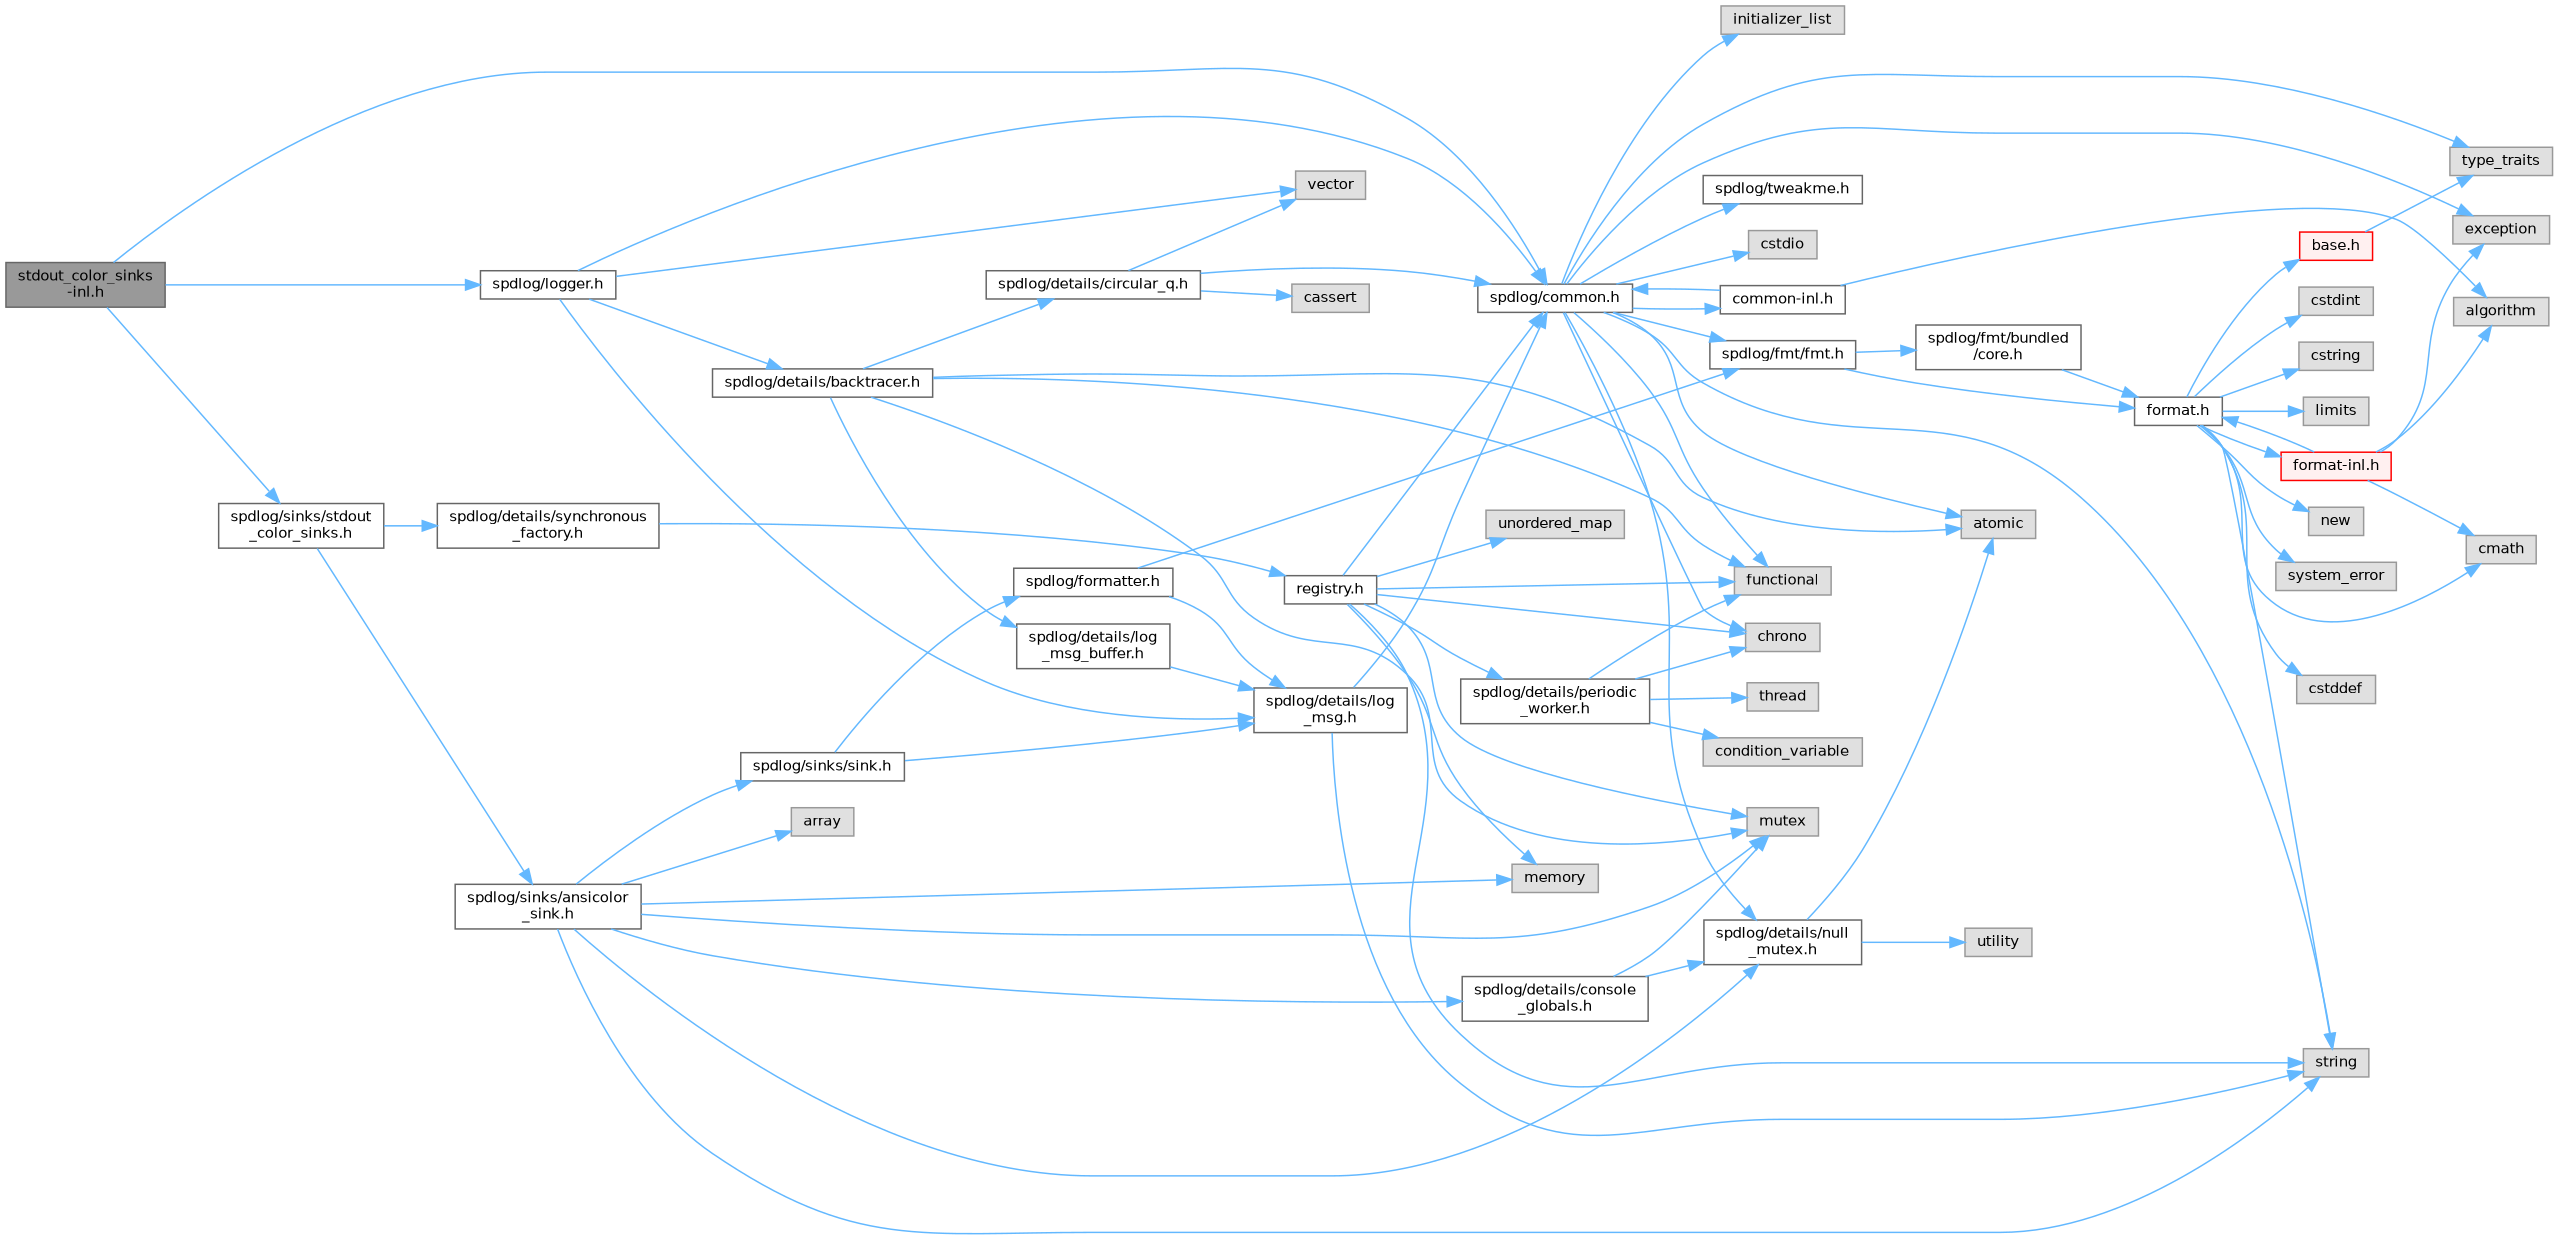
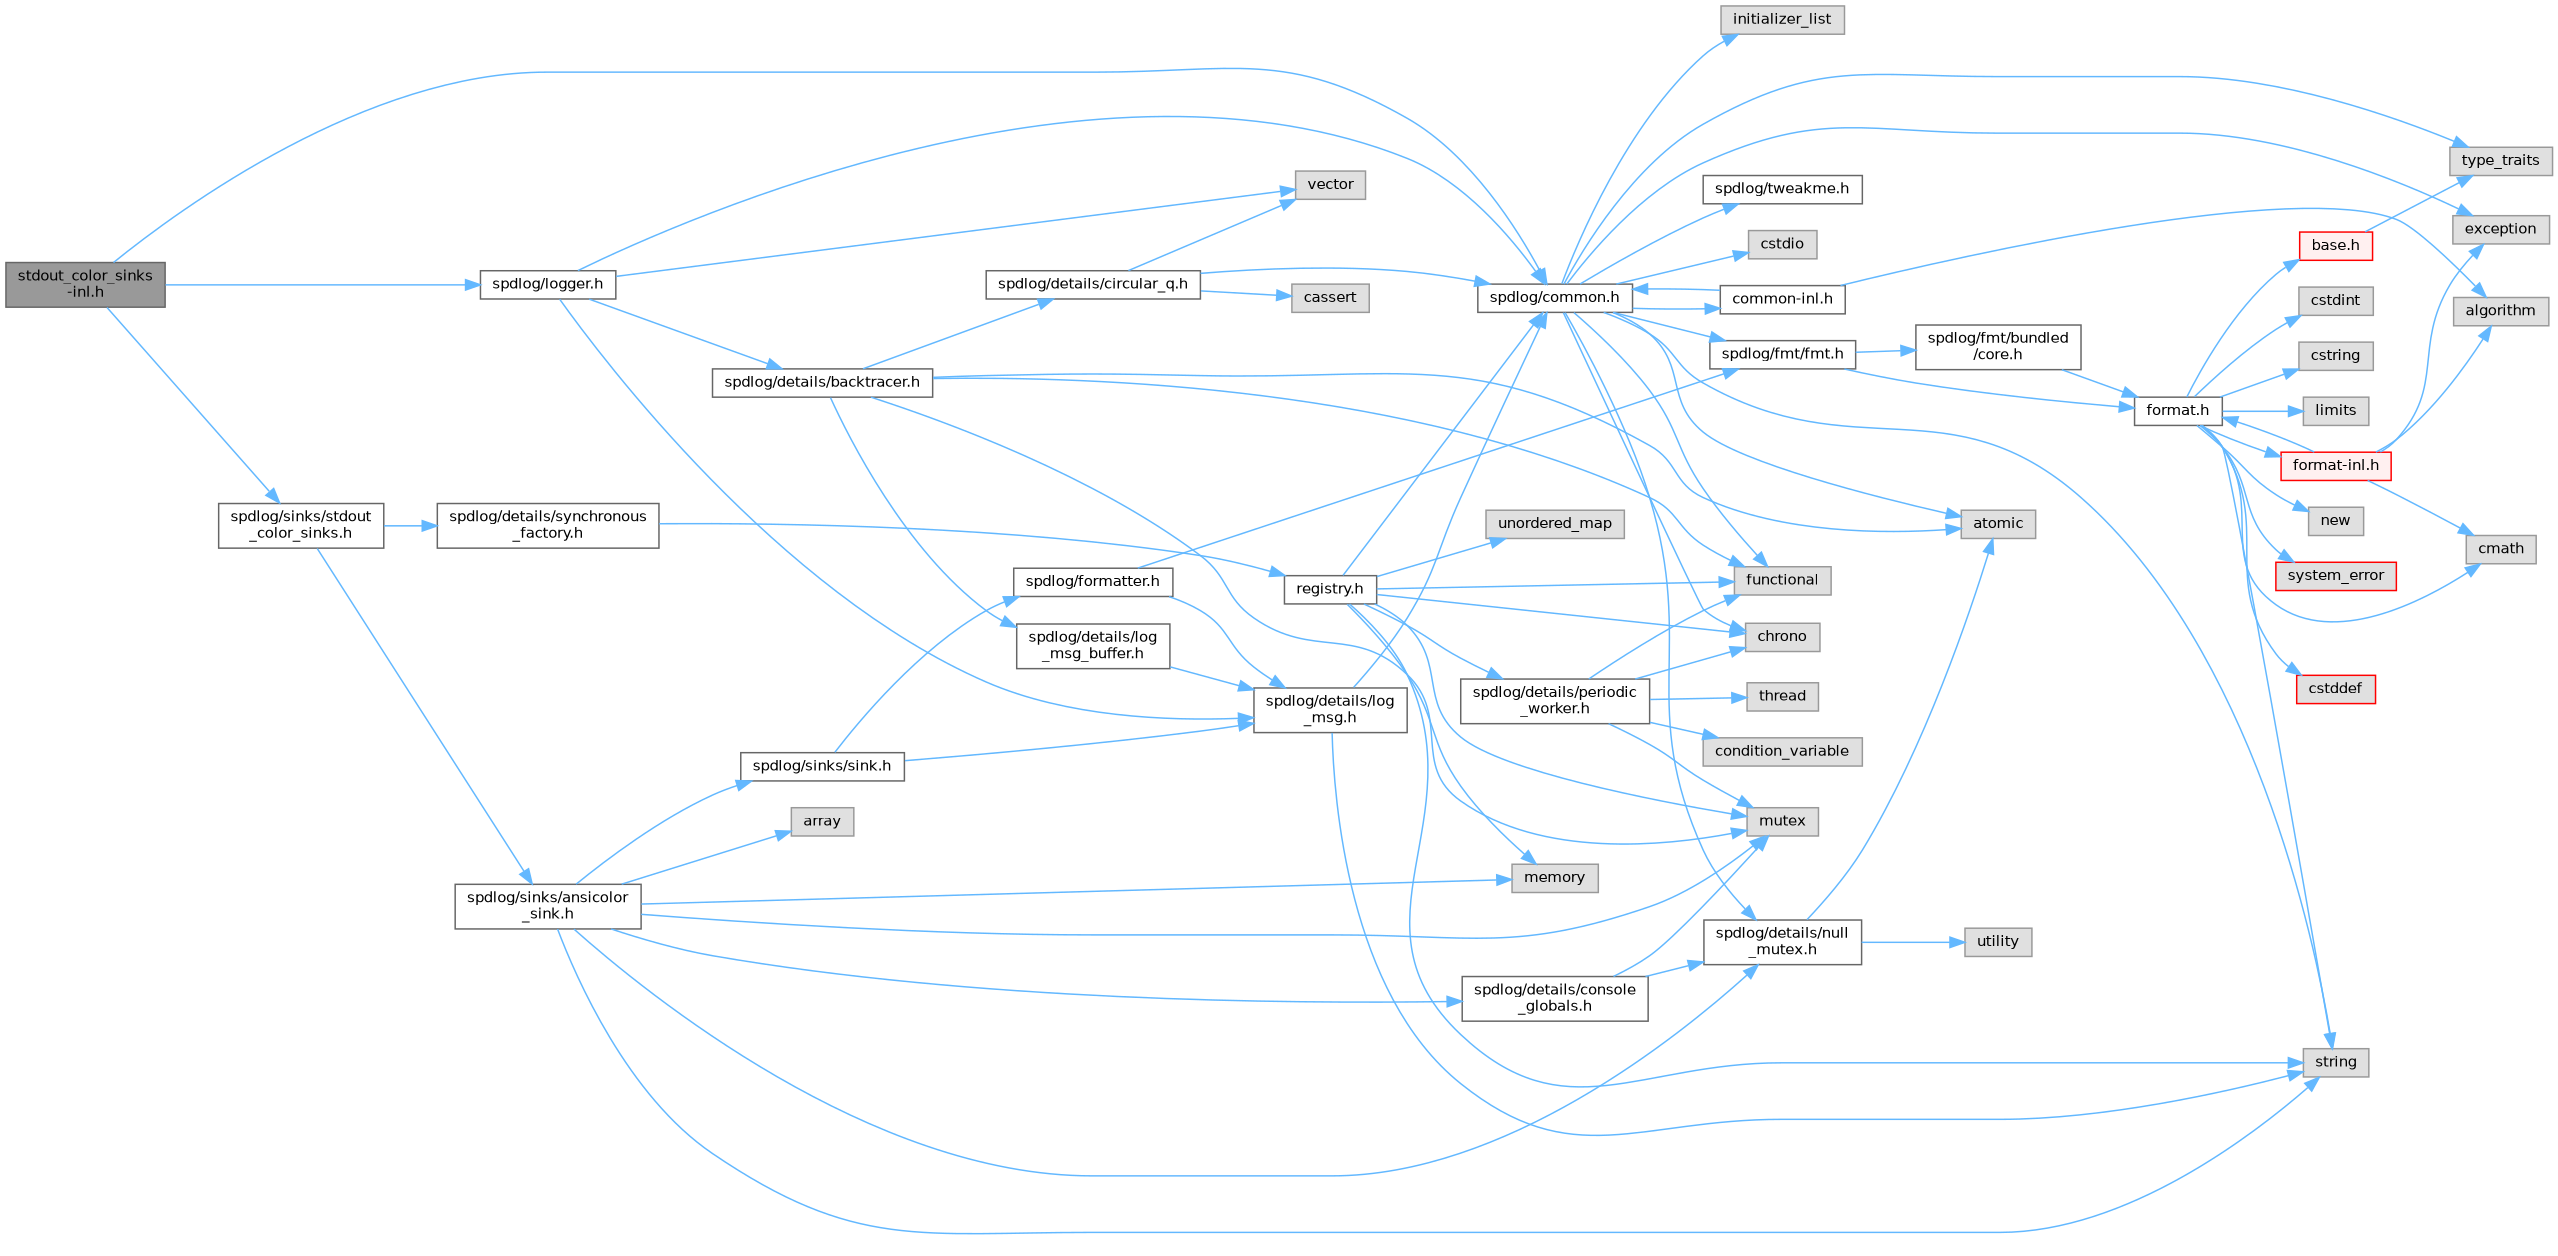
node "system_error": color grey60 -> red
node "cstddef": color grey60 -> red
edge "spdlog/details/periodic _worker.h" -> "mutex": added
